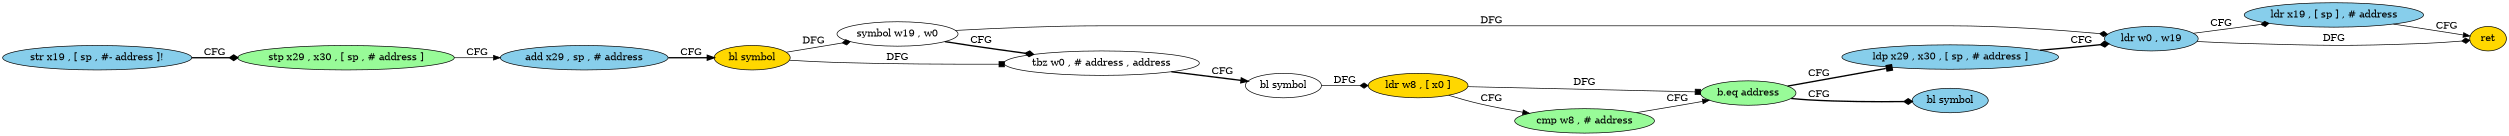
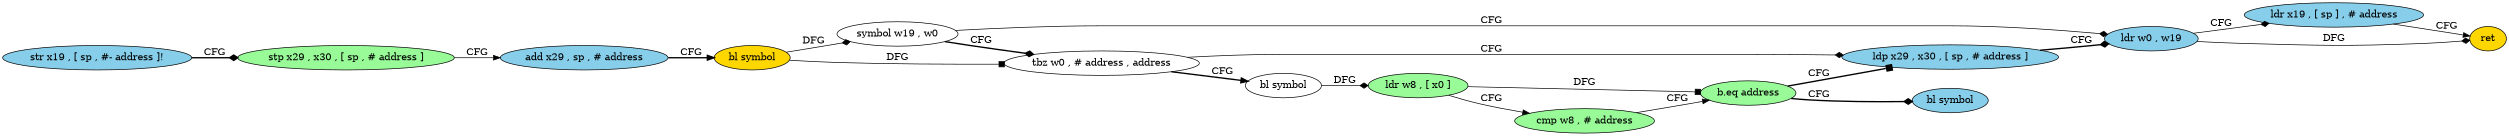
edge "symbol w19 , w0" -> "ldr w0 , w19": label "DFG" -> "CFG"
edge "tbz w0 , # address , address" -> "ldp x29 , x30 , [ sp , # address ]": added, label "CFG"
node "ldr w8 , [ x0 ]": fillcolor gold -> palegreen
